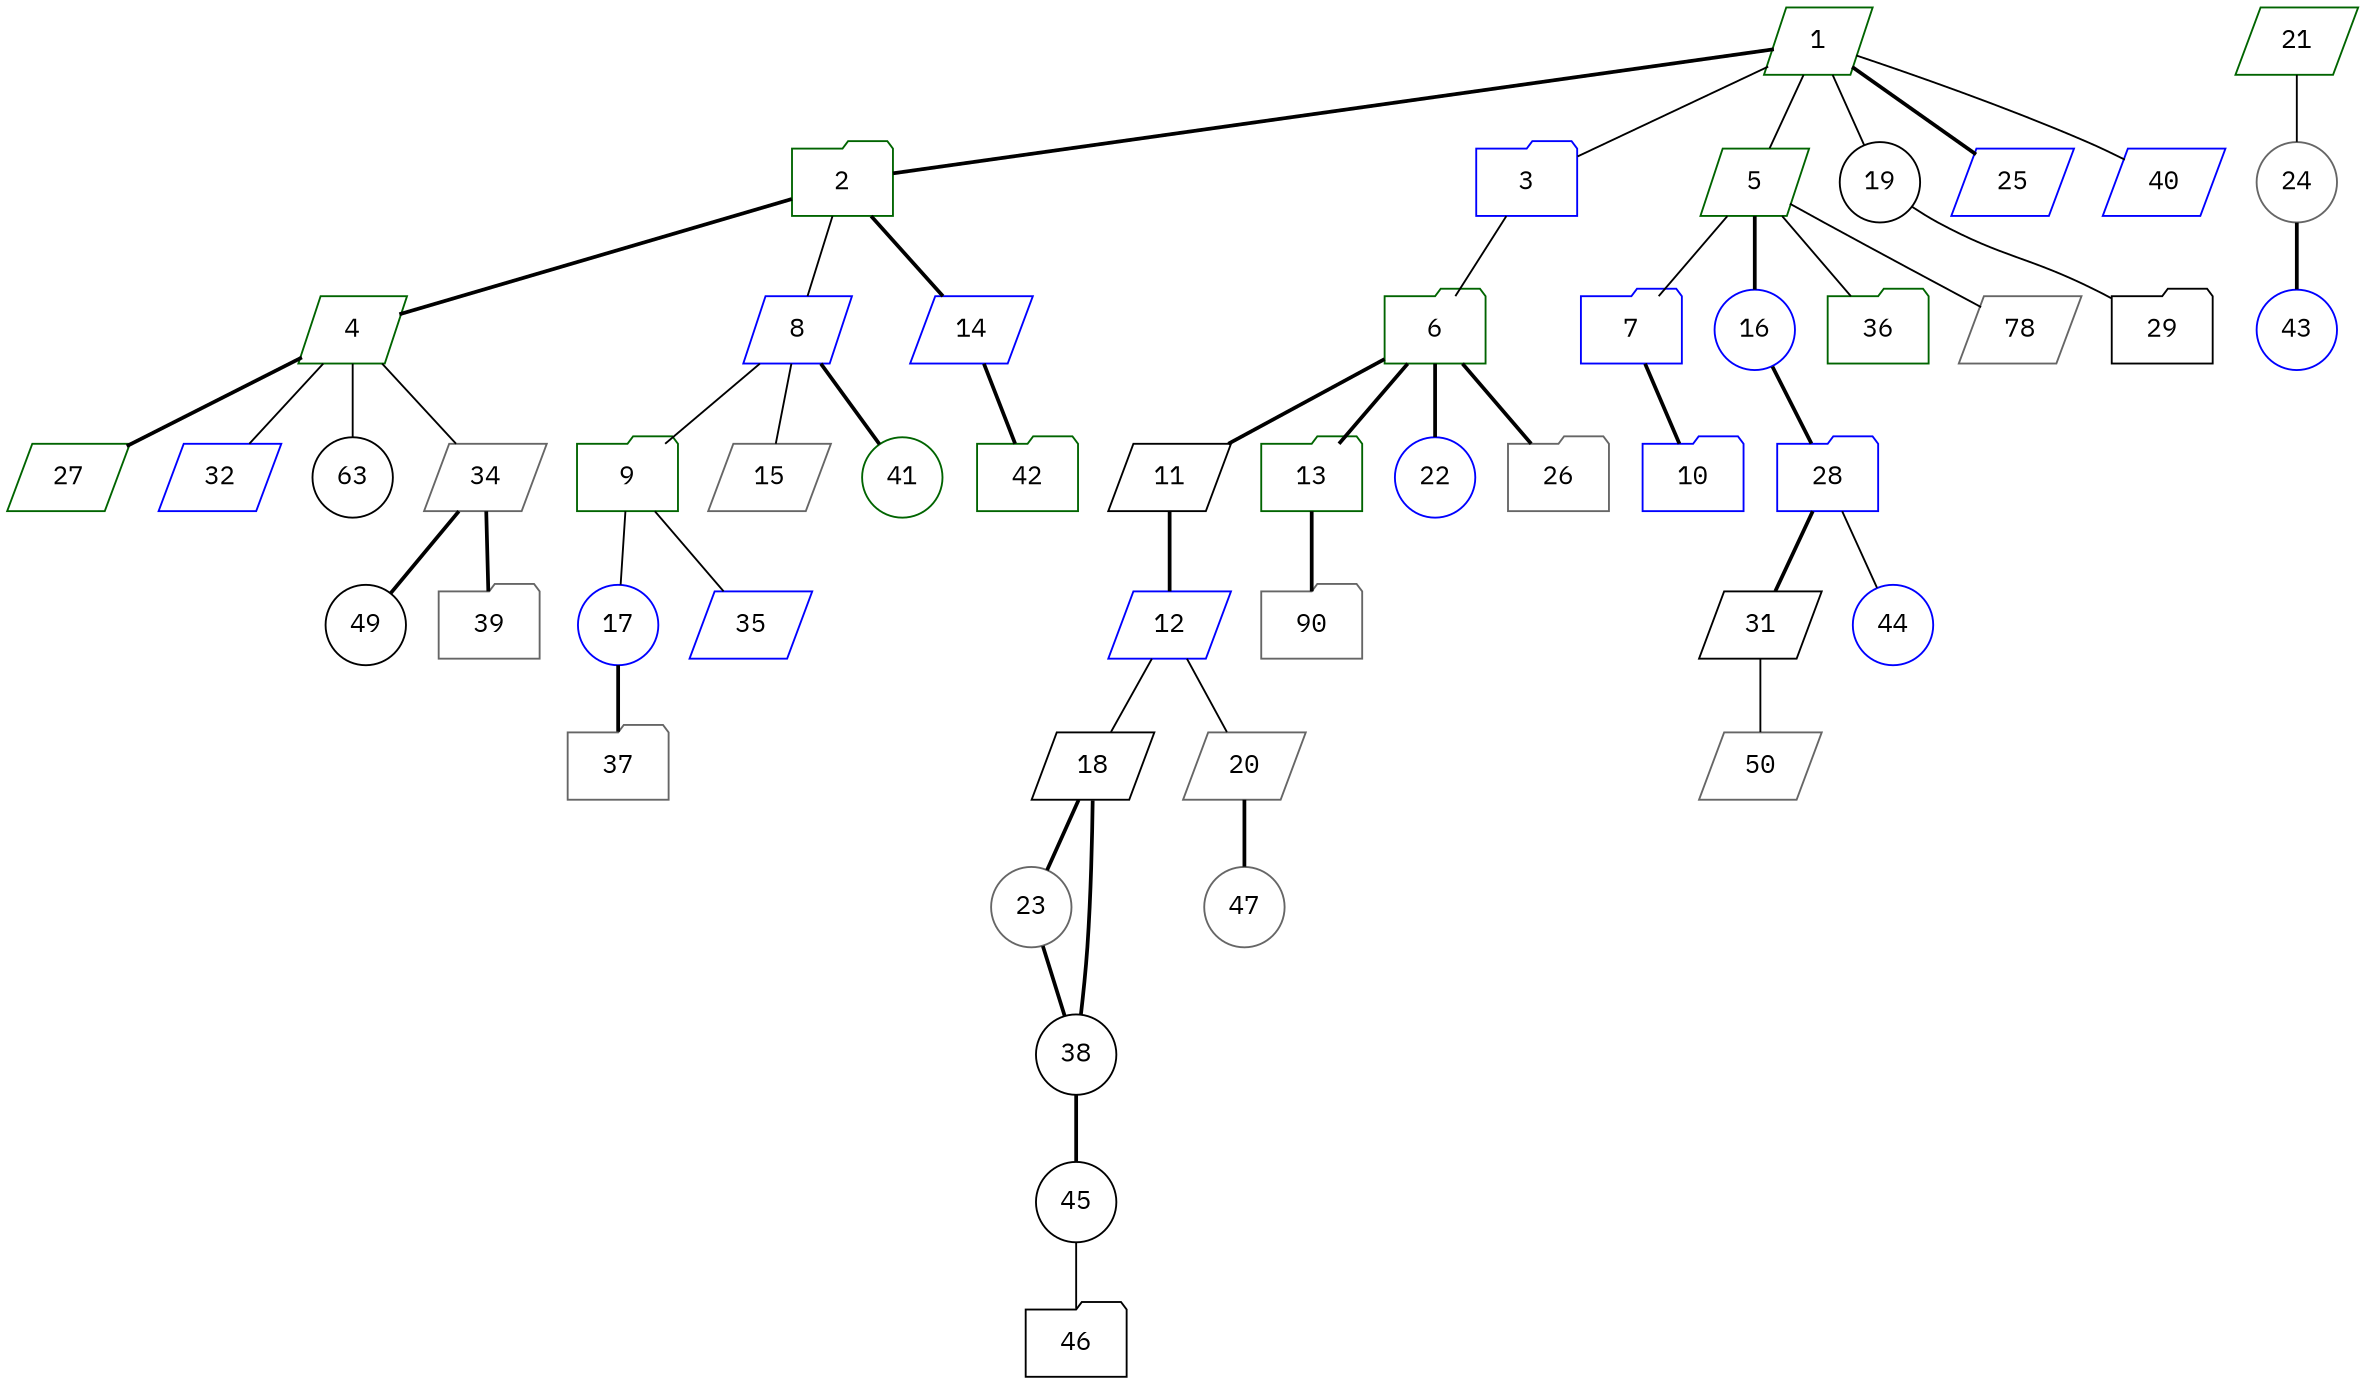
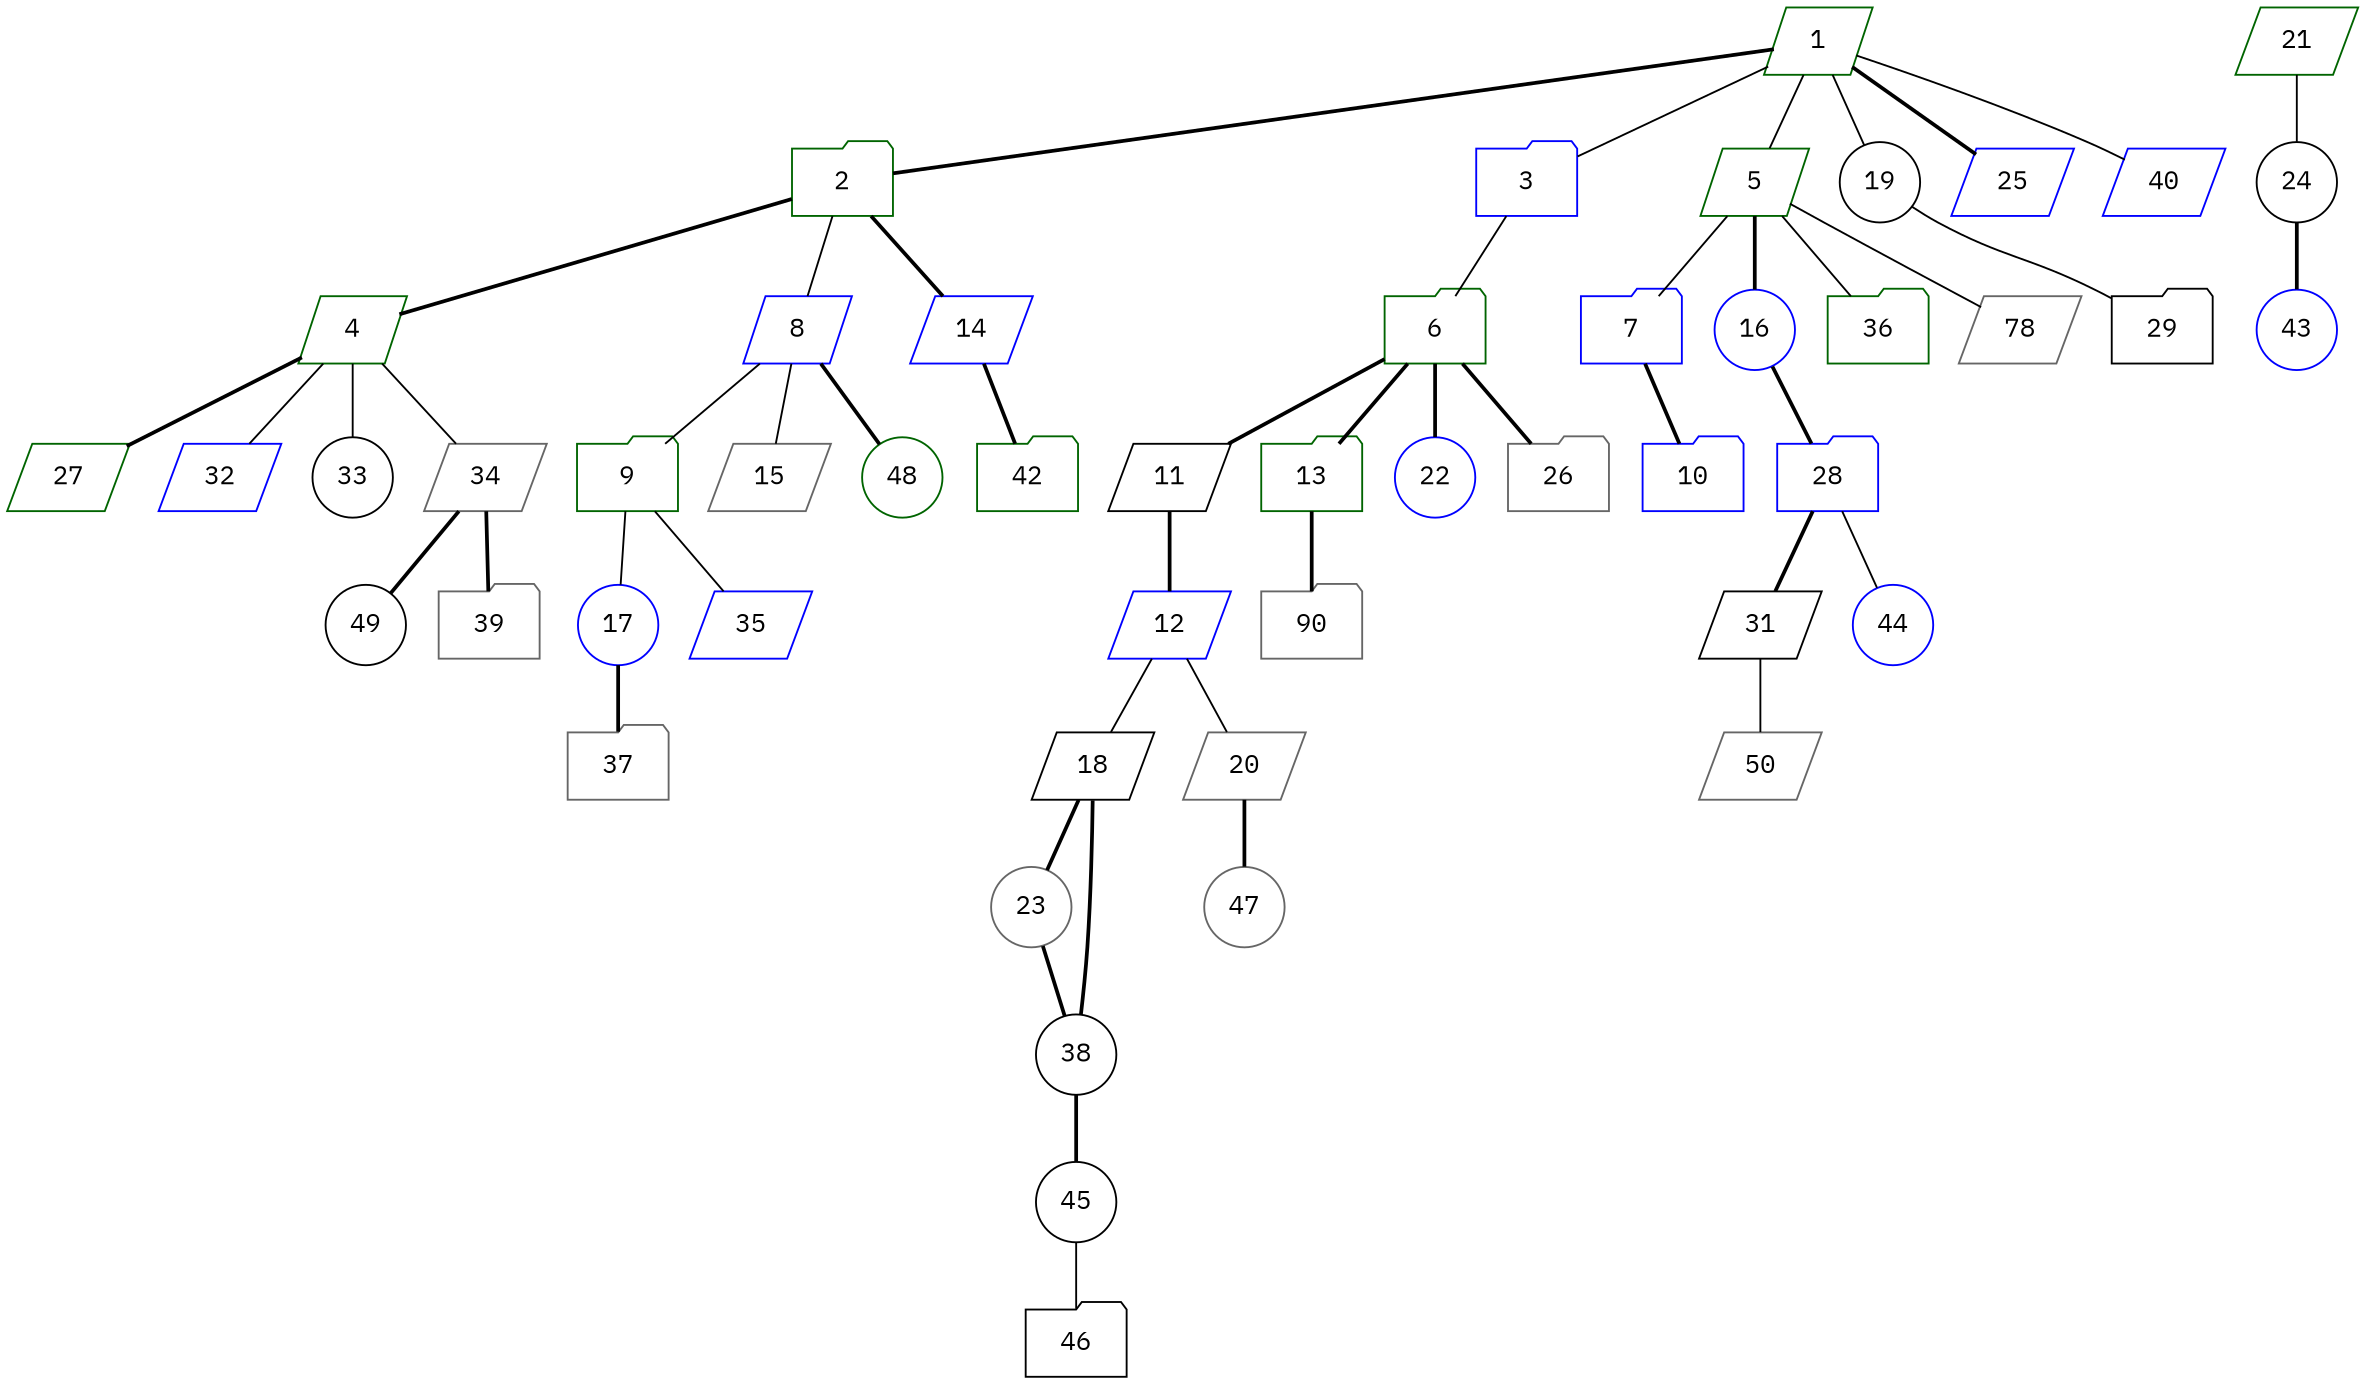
node "24": color gray40 -> black
node "63": label "63" -> "33"
node "41": label "41" -> "48"
